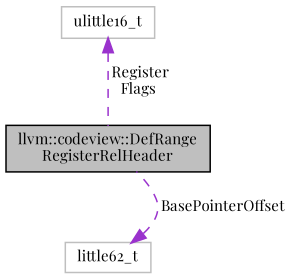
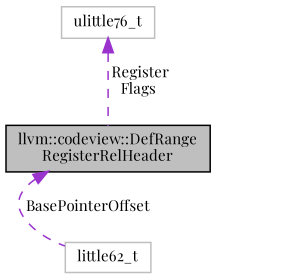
node "ulittle16_t": label "ulittle16_t" -> "ulittle76_t"
edge "llvm::codeview::DefRange RegisterRelHeader" -> "little62_t": reversed
